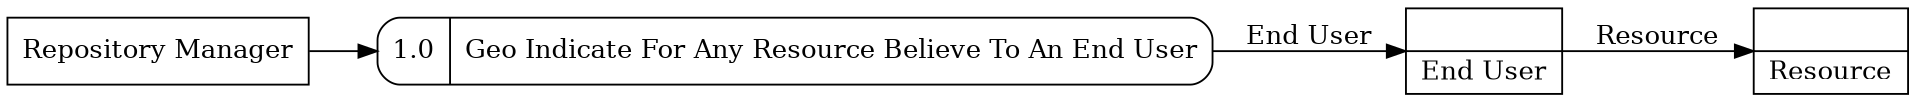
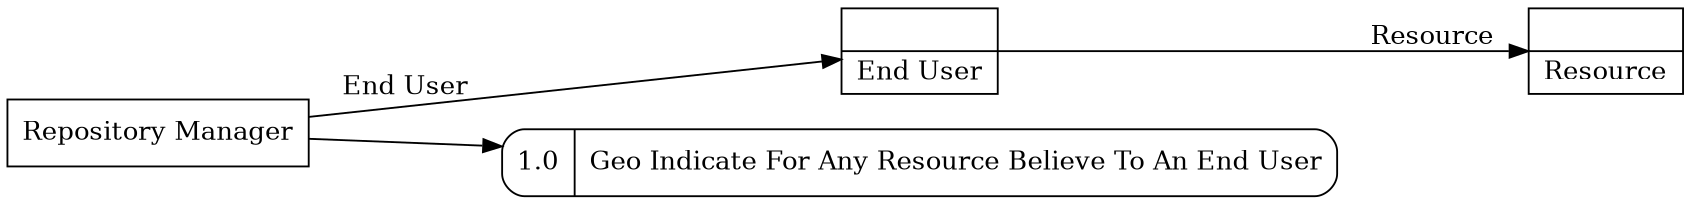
edge "1.0" -> "End User": now "Repository Manager" -> "End User"
